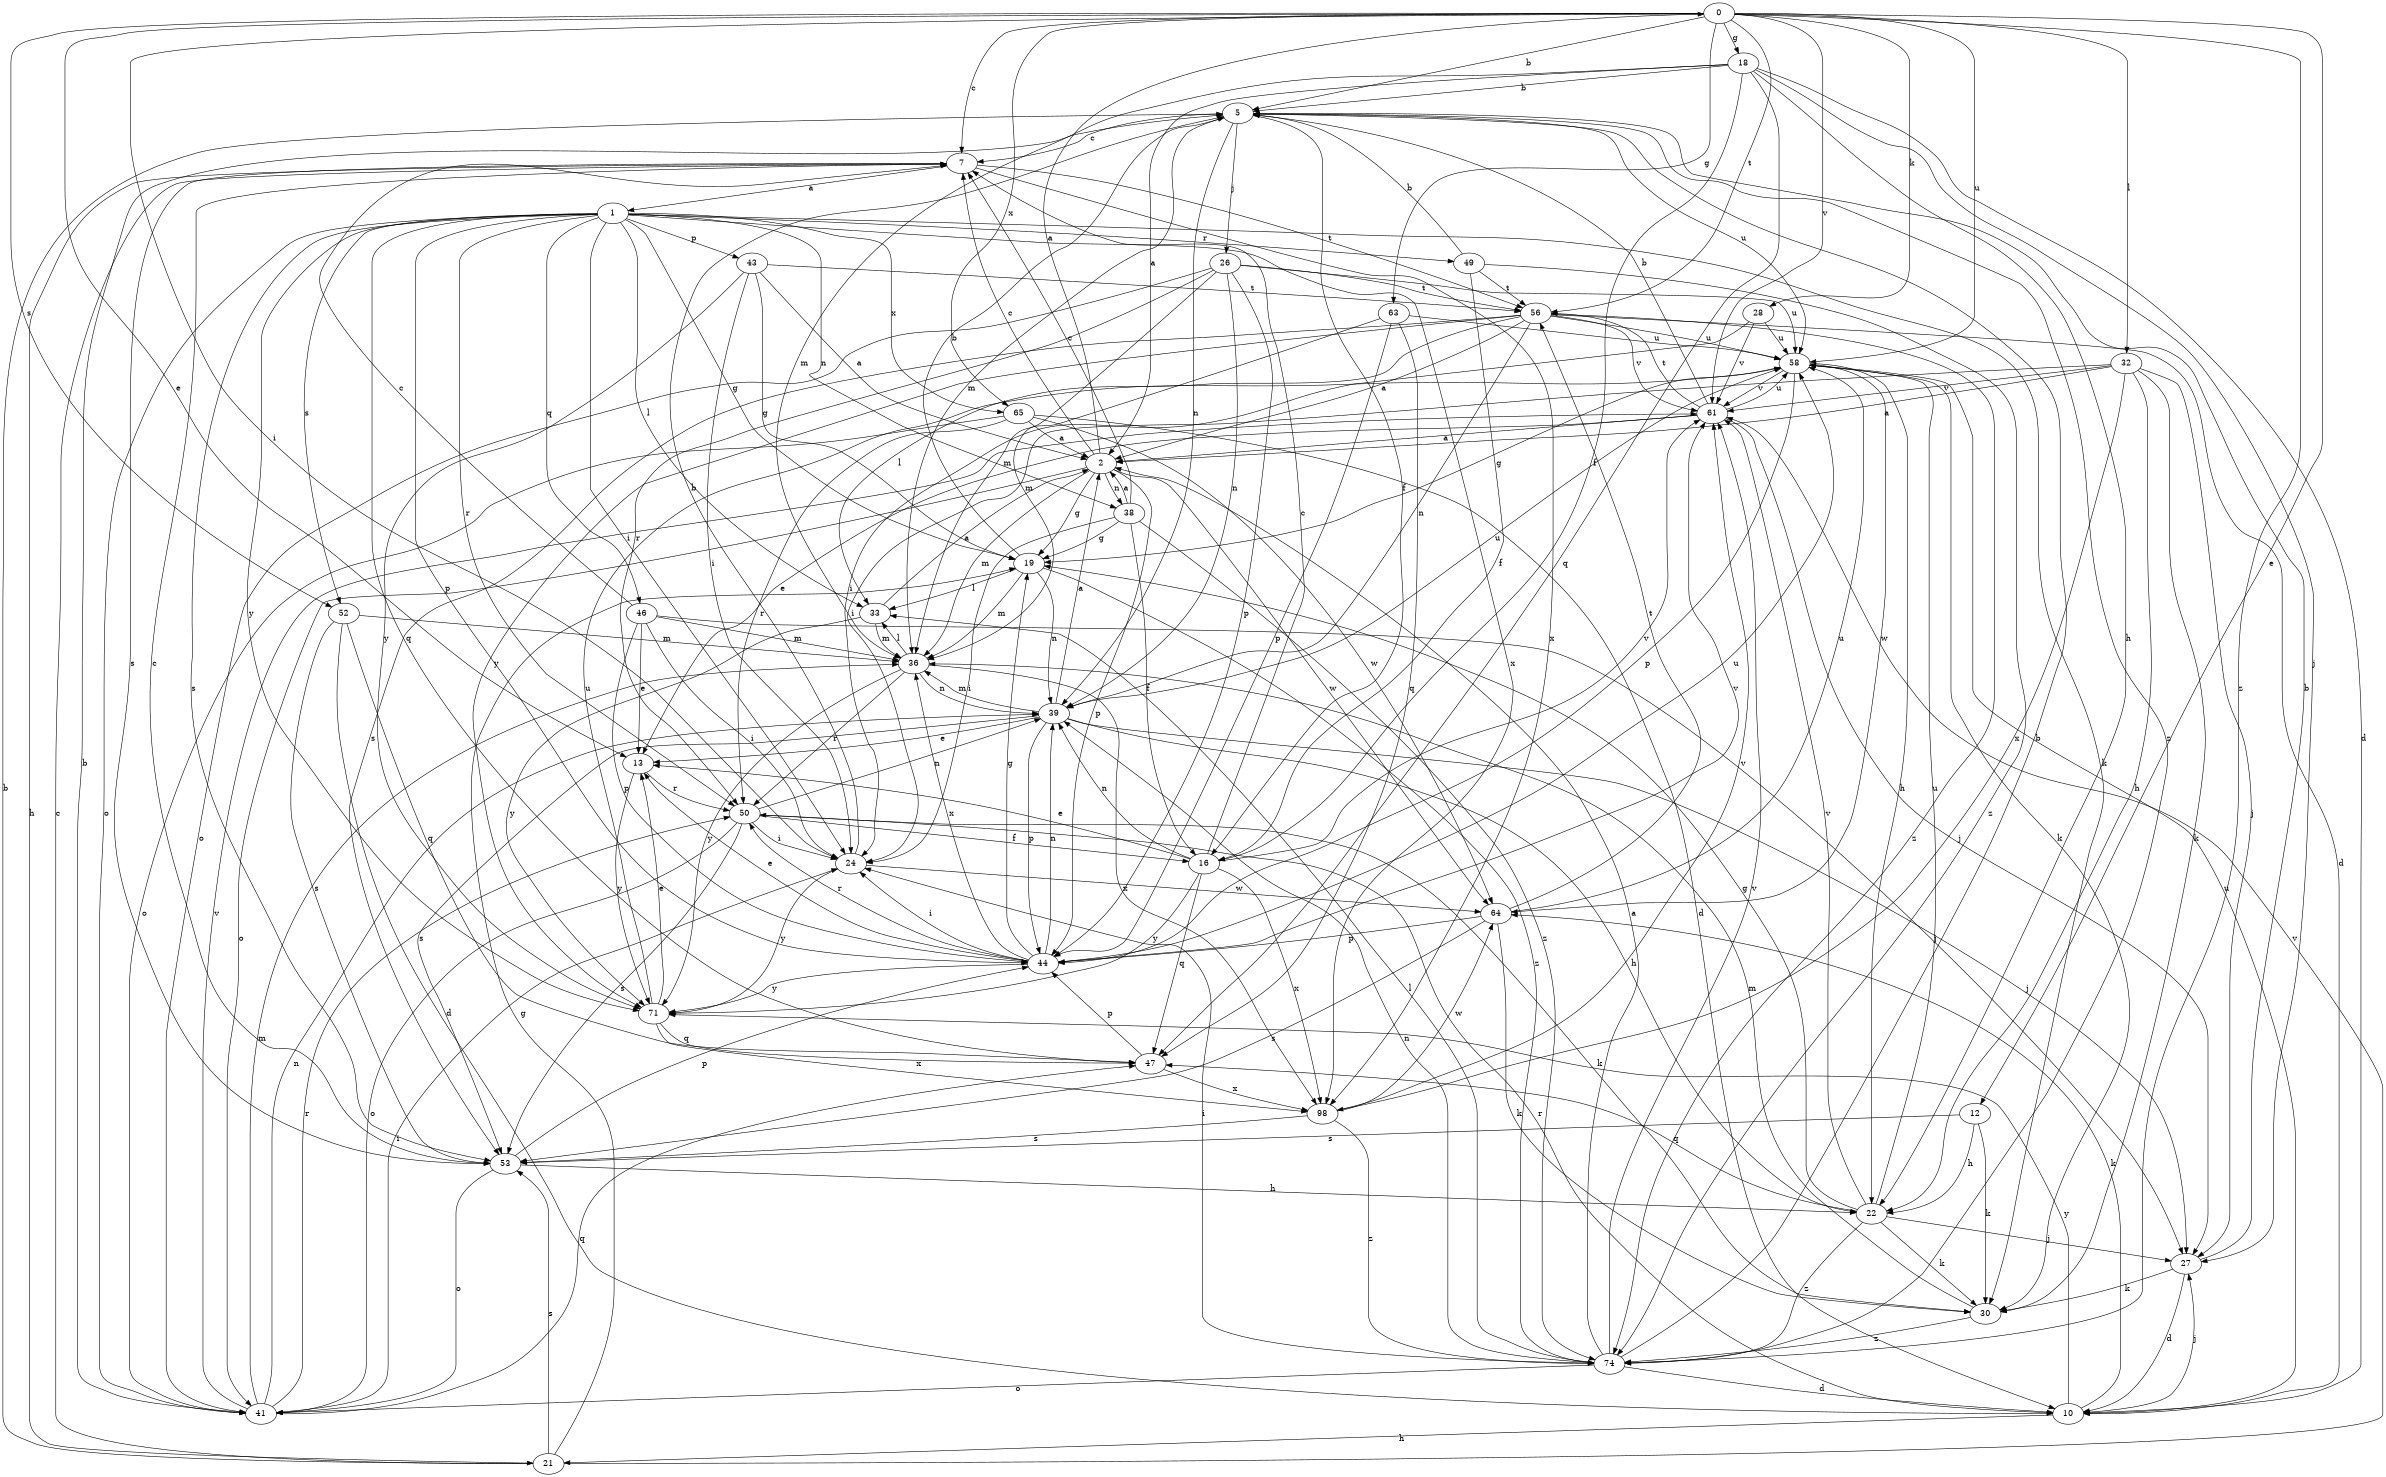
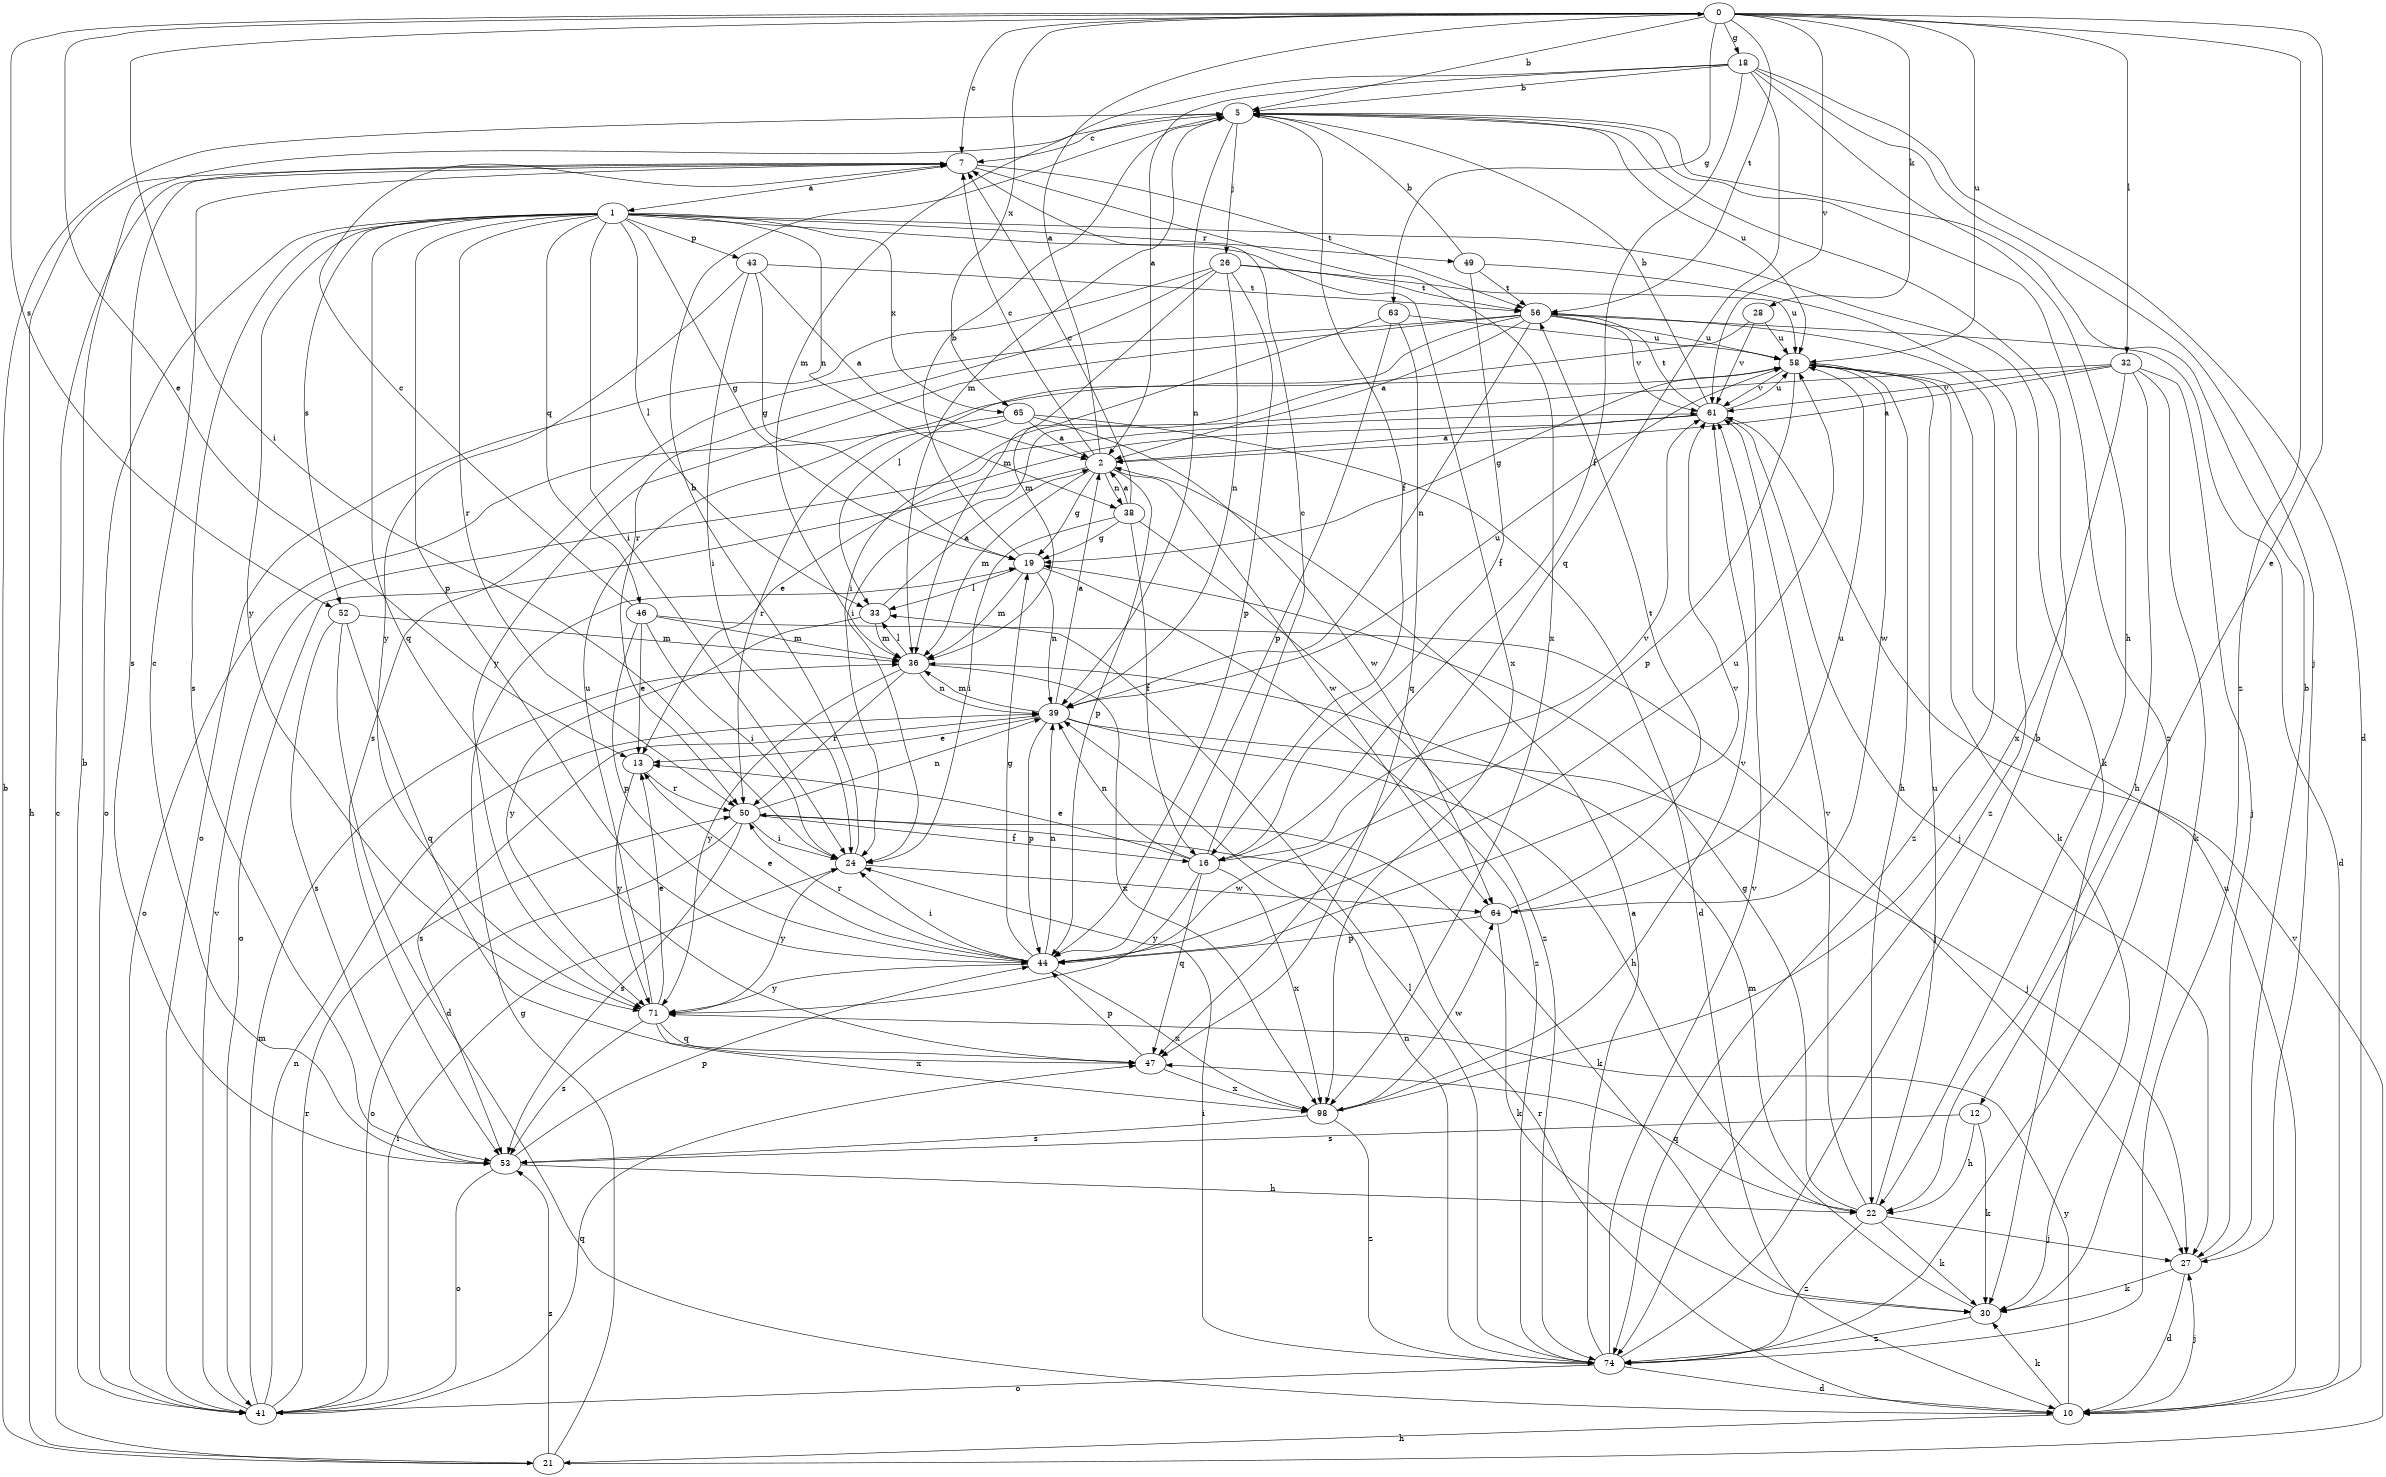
edge "44" -> "36": now "44" -> "98"
edge "10" -> "64": now "10" -> "30"
edge "64" -> "53": now "71" -> "53"
